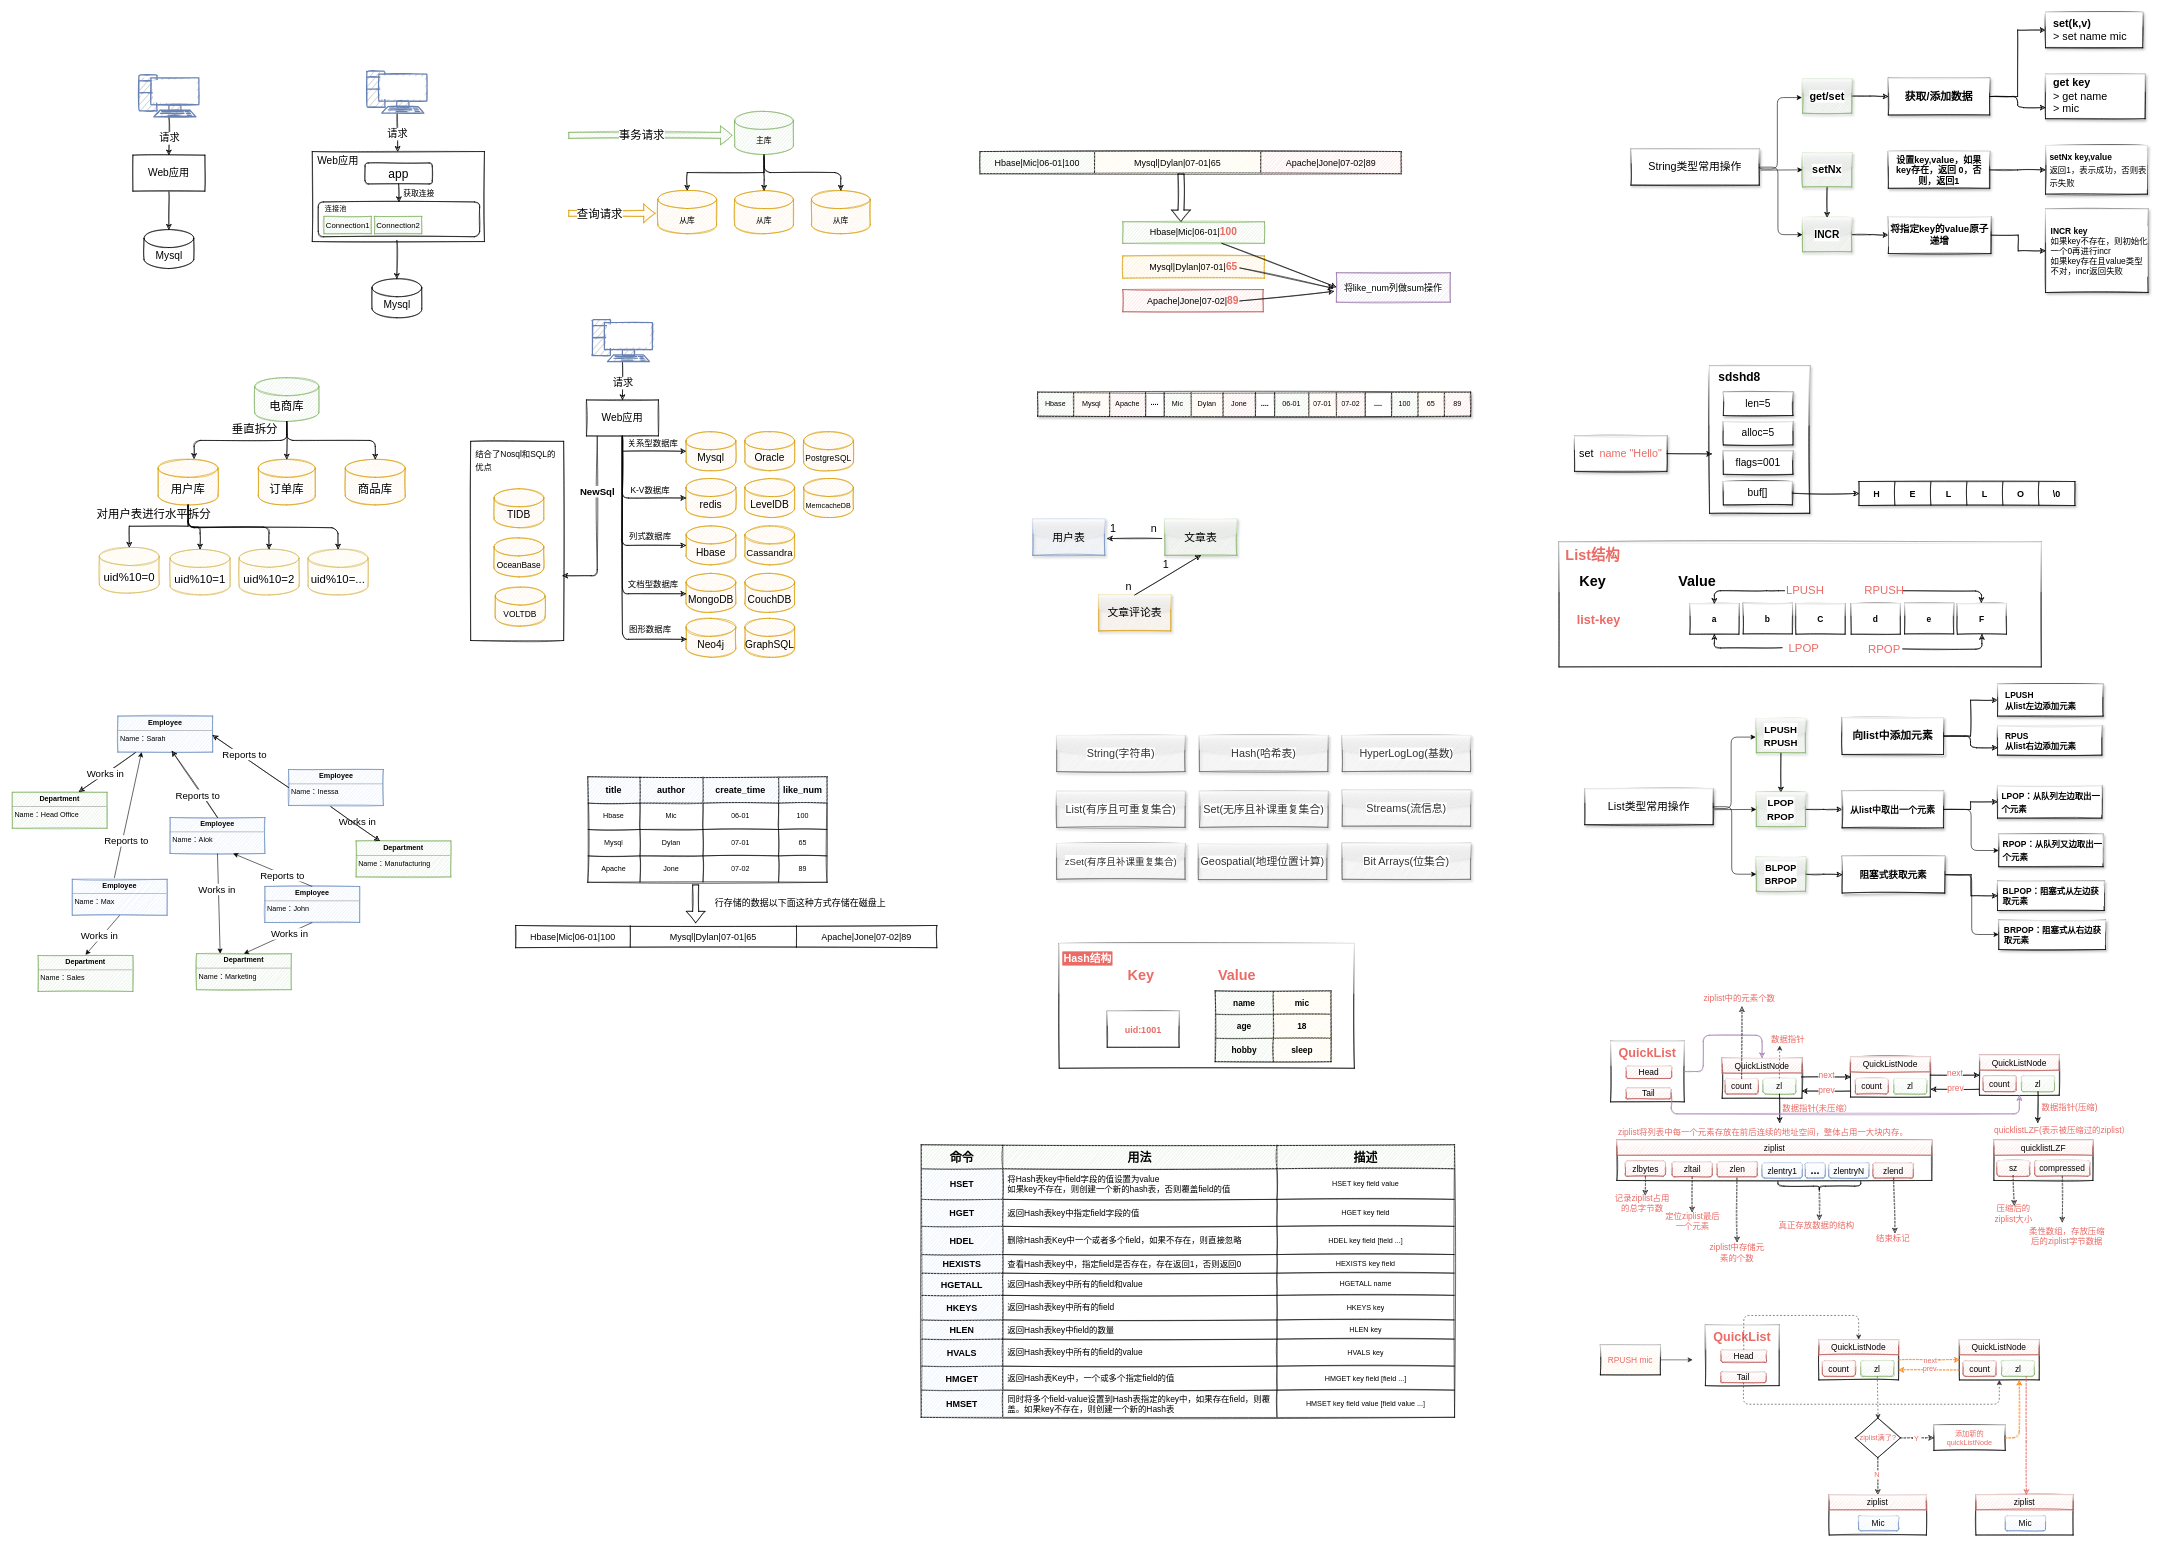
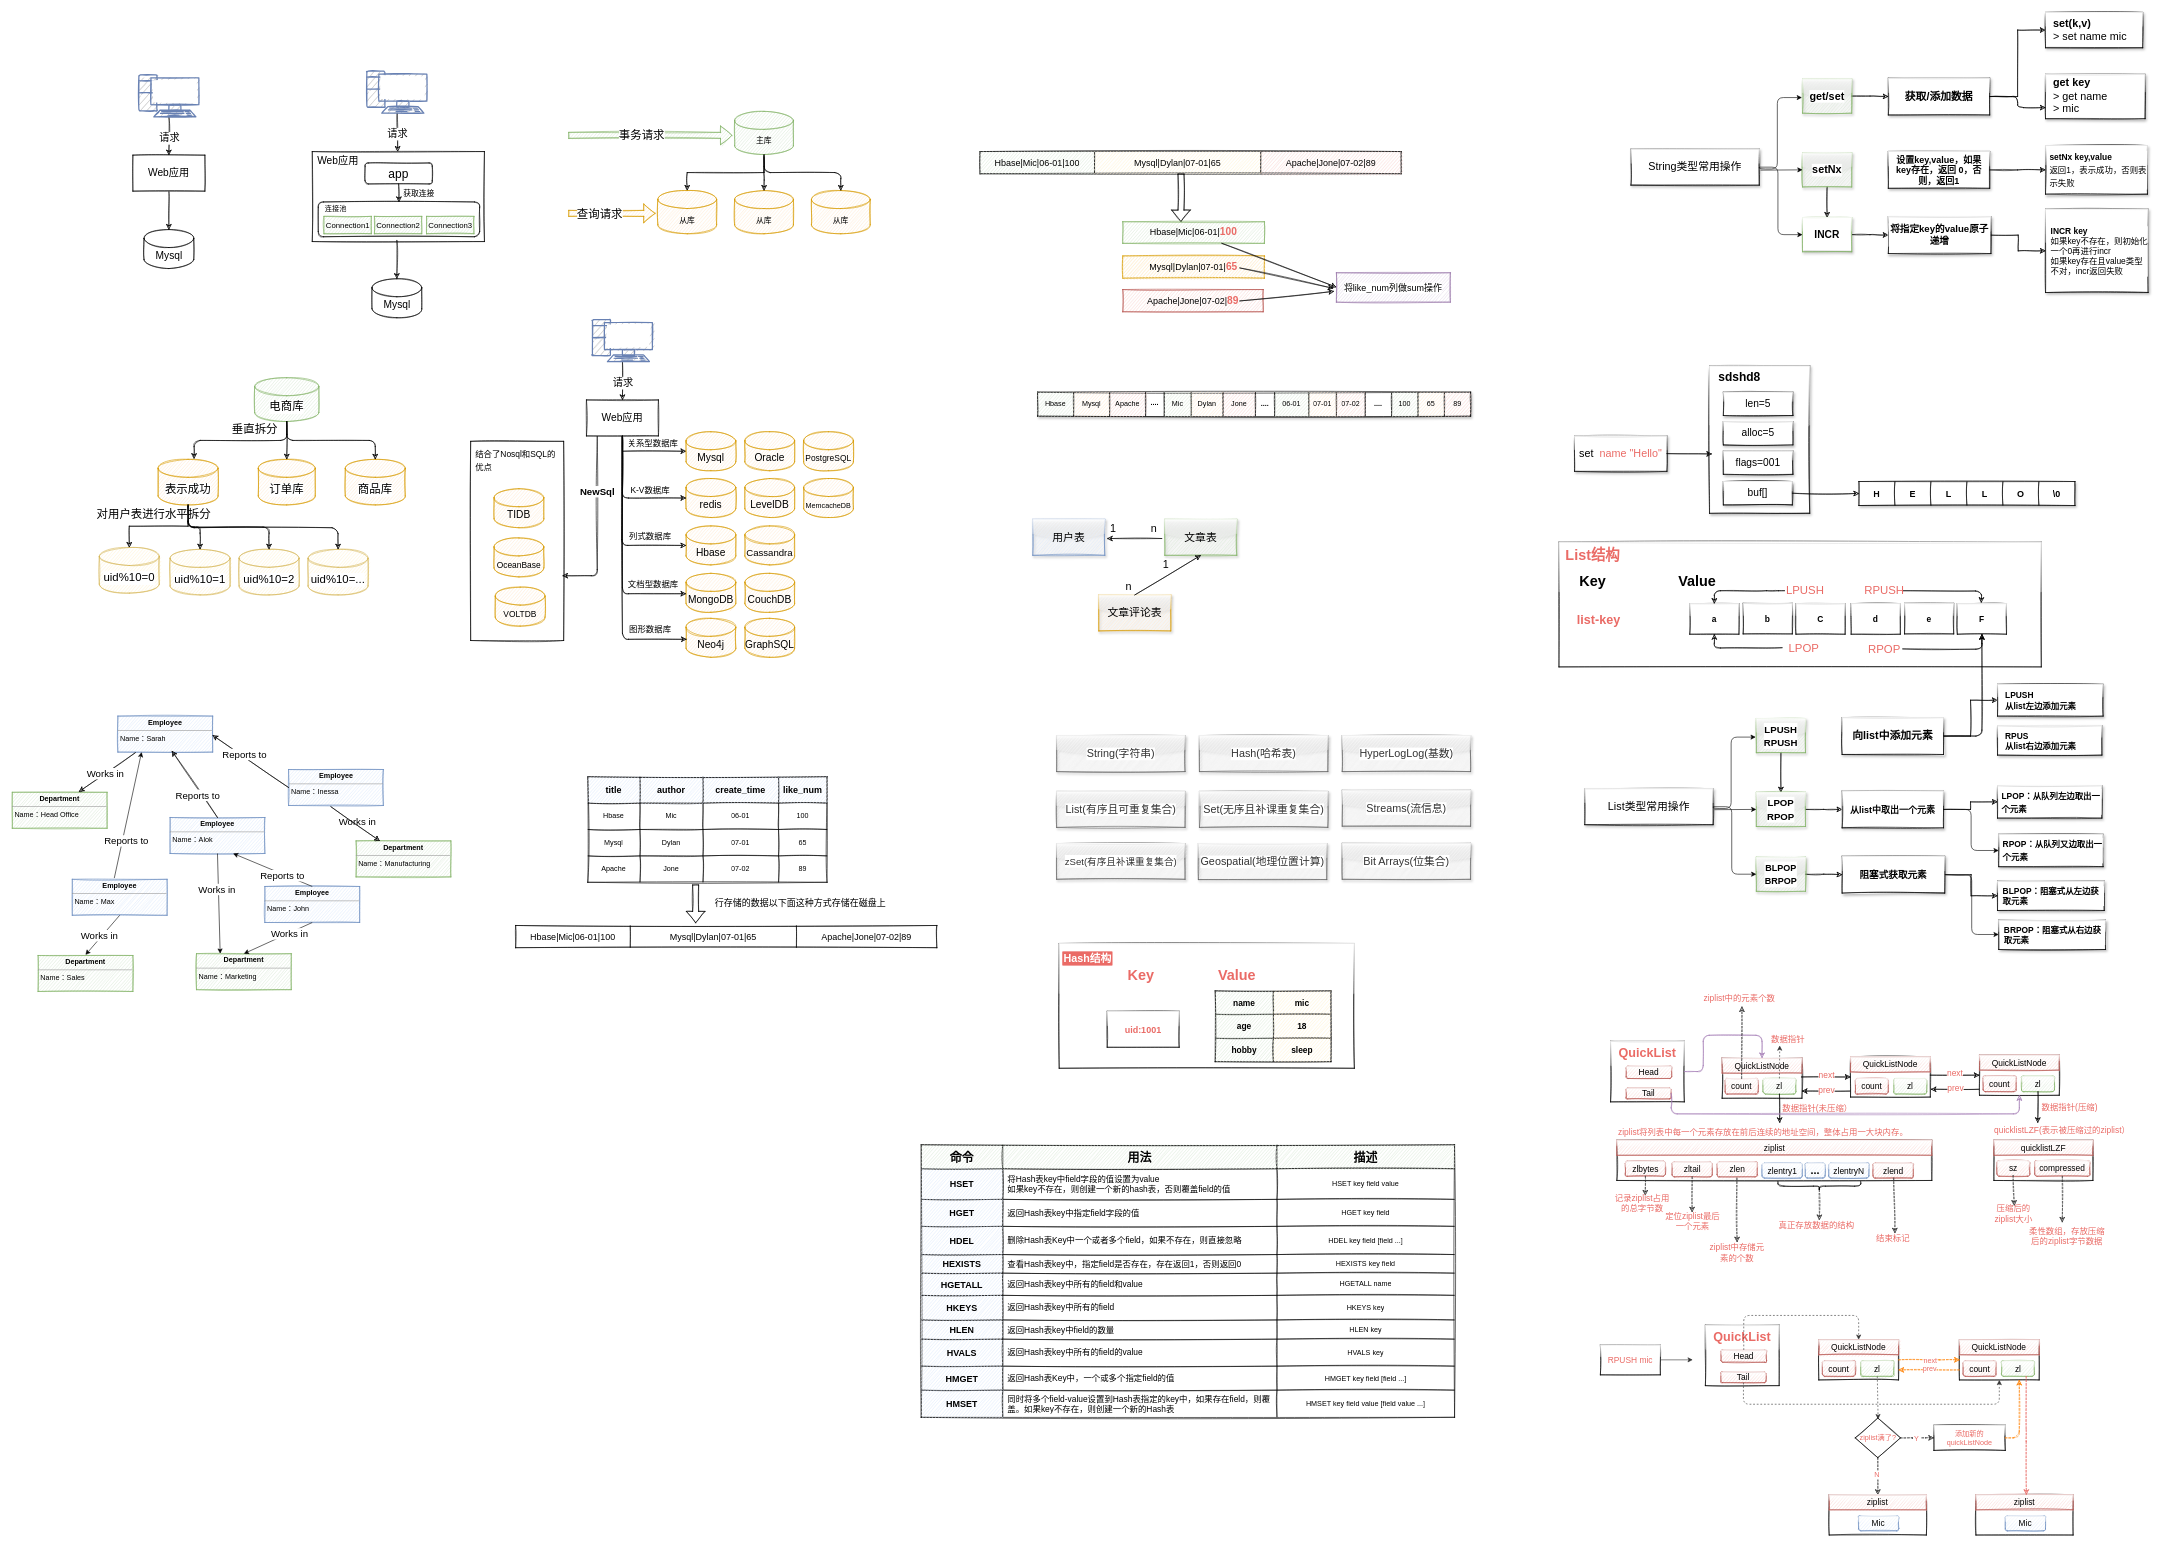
node "Connection3": added
node "INCR": fillcolor #d5e8d4 -> #ffffff
node "用户库": label "用户库" -> "表示成功"
edge "向list中添加元素" -> "RPUS从list右边添加元素": now "向list中添加元素" -> "F"
node "RPUSH mic": fillcolor #ffe6cc -> #ffffff
